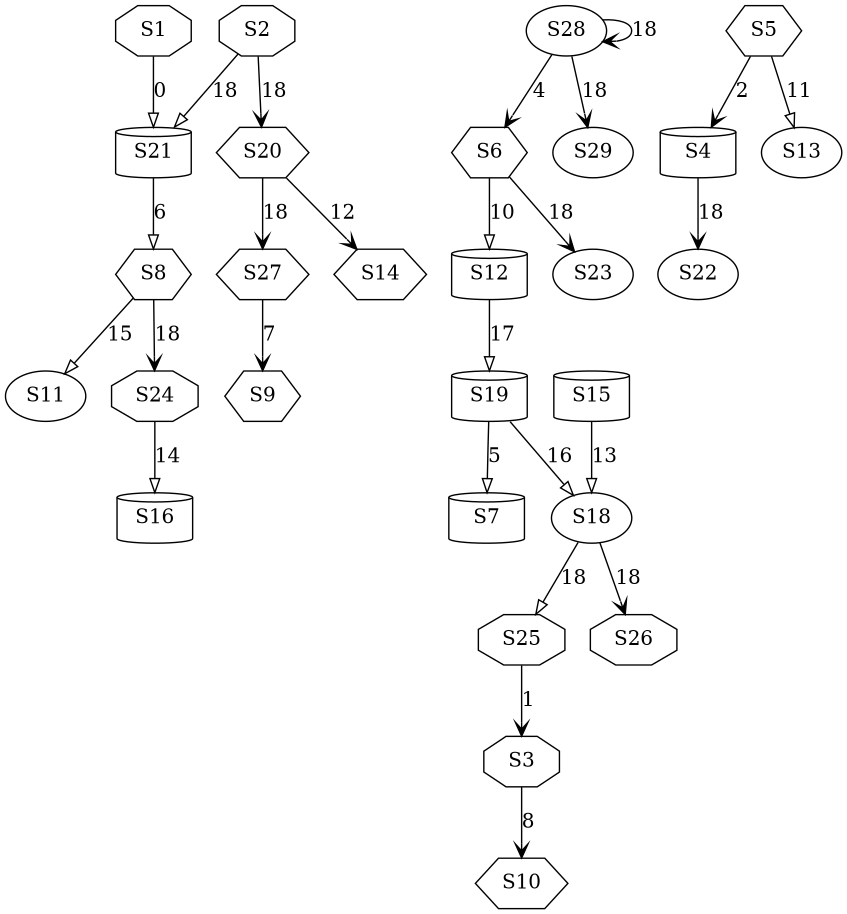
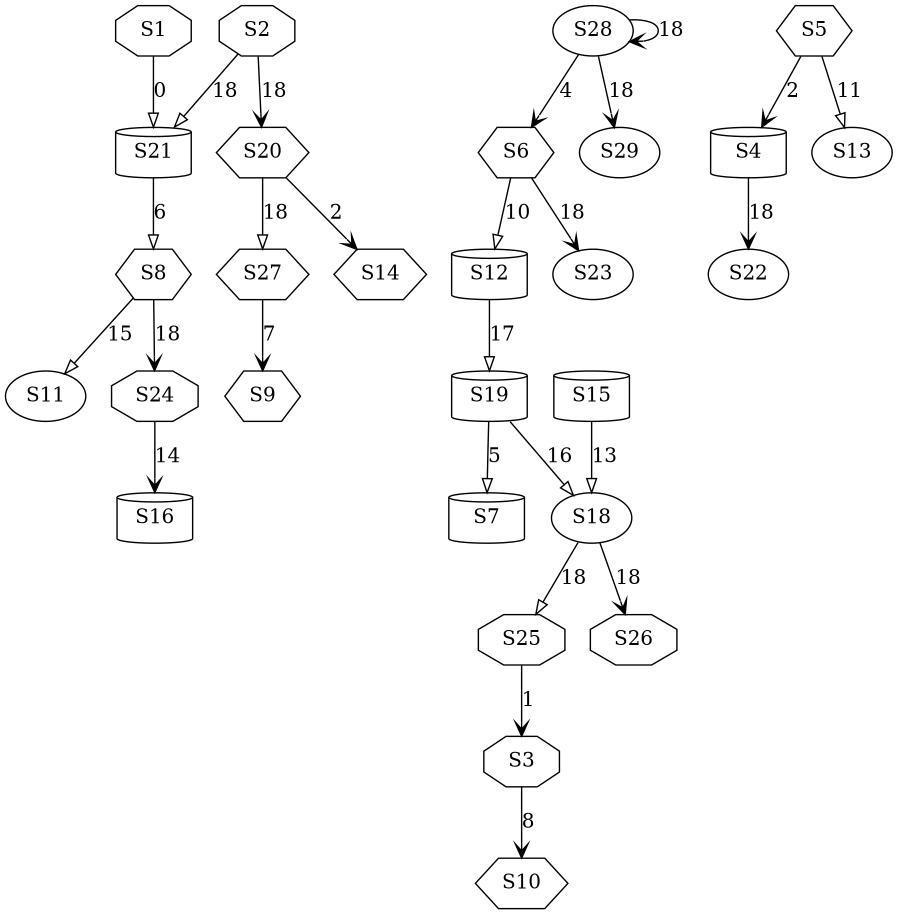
edge "S20" -> "S27": arrowhead vee -> onormal
edge "S20" -> "S14": label "12" -> "2"
edge "S24" -> "S16": arrowhead onormal -> vee
